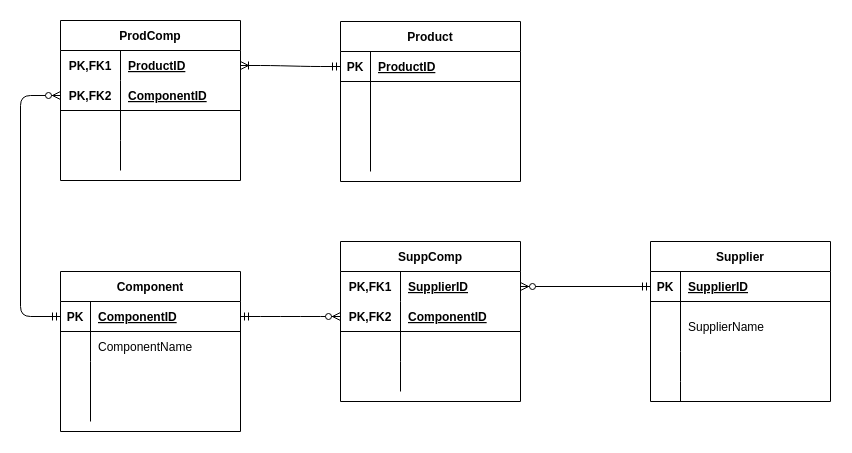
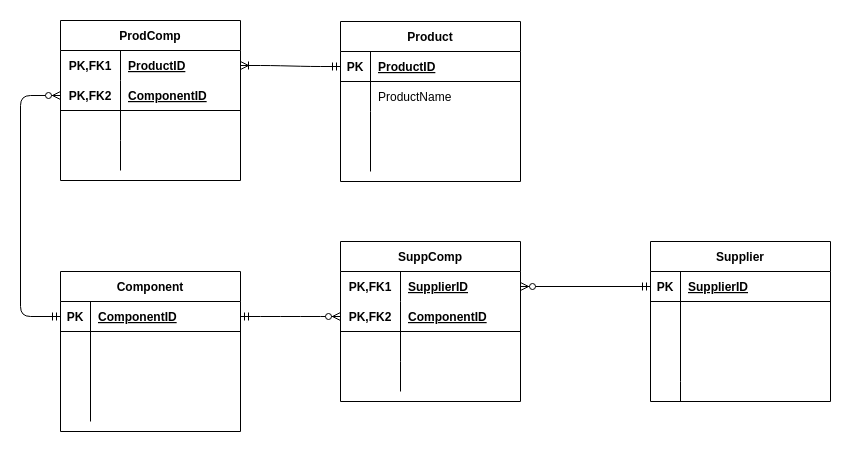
node "ProductName": added
node "SupplierName": removed
node "ComponentName": removed
